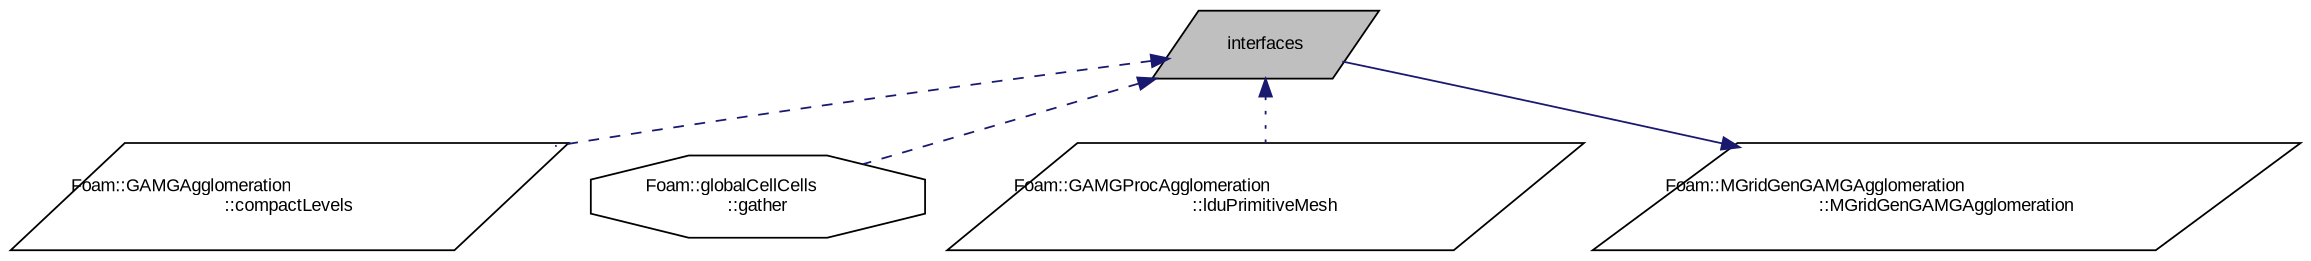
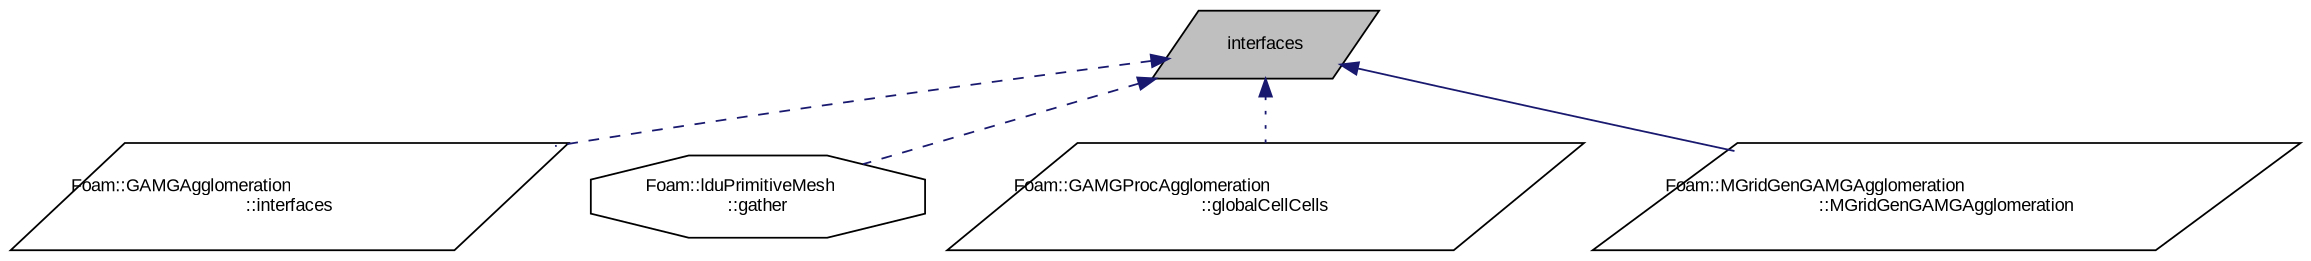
edge "interfaces" -> "Foam::MGridGenGAMGAgglomeration ::MGridGenGAMGAgglomeration": reversed
node "Foam::GAMGAgglomeration ::compactLevels": label "Foam::GAMGAgglomeration ::compactLevels" -> "Foam::GAMGAgglomeration ::interfaces"
node "Foam::globalCellCells ::gather": label "Foam::globalCellCells ::gather" -> "Foam::lduPrimitiveMesh ::gather"
node "Foam::GAMGProcAgglomeration ::lduPrimitiveMesh": label "Foam::GAMGProcAgglomeration ::lduPrimitiveMesh" -> "Foam::GAMGProcAgglomeration ::globalCellCells"
